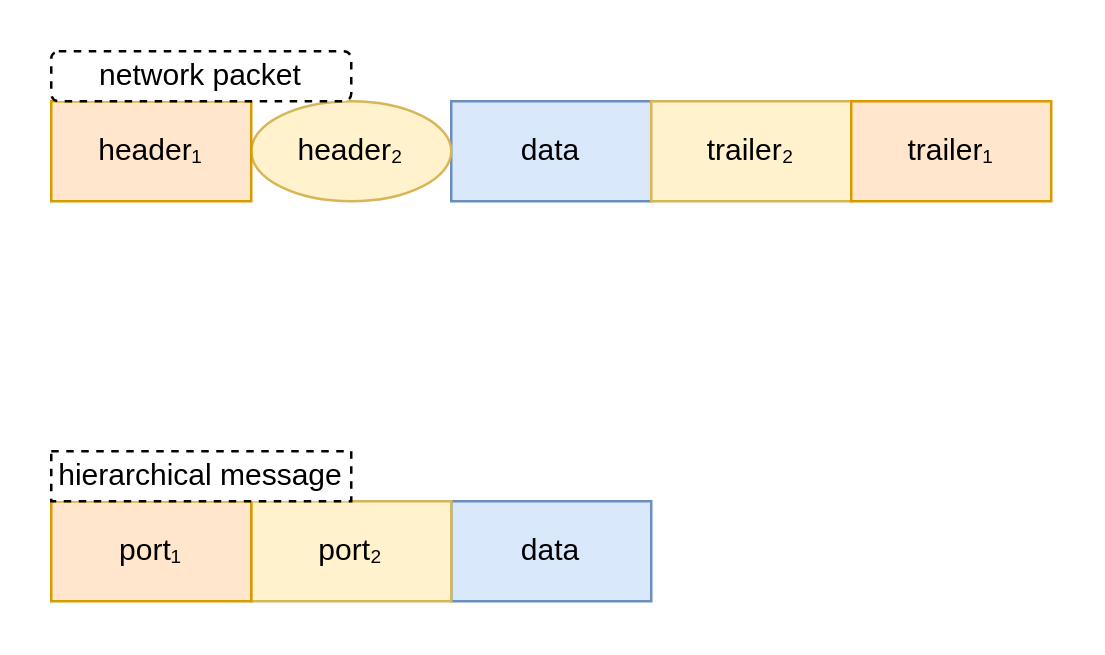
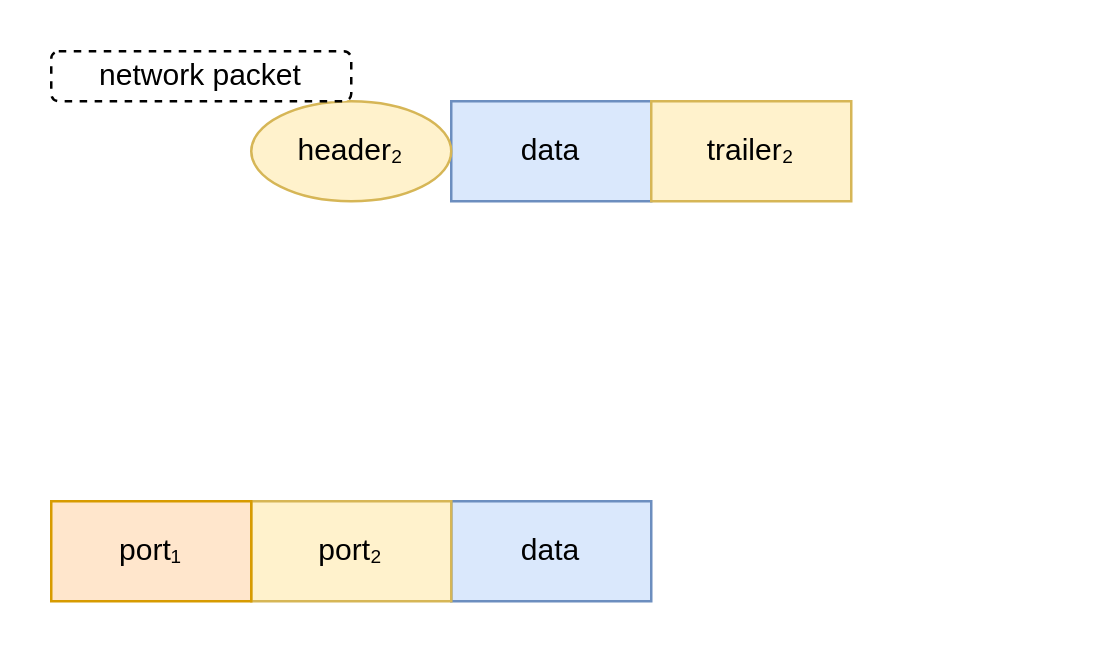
node "header₁": removed
node "trailer₁": removed
node "hierarchical message": removed
